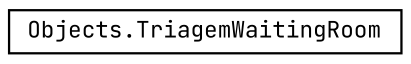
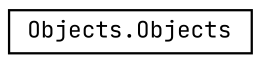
node "Objects.TriagemWaitingRoom": label "Objects.TriagemWaitingRoom" -> "Objects.Objects"
